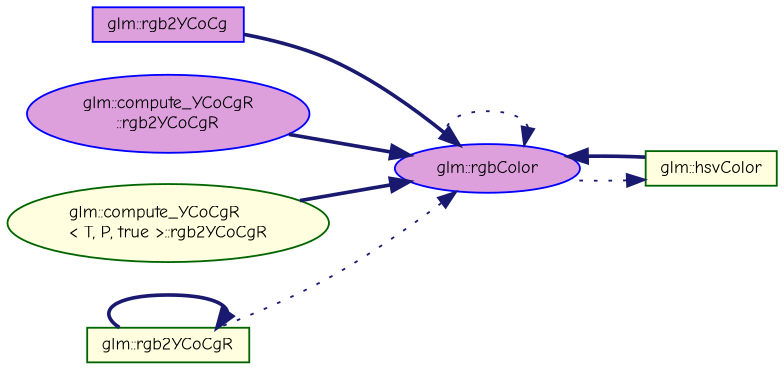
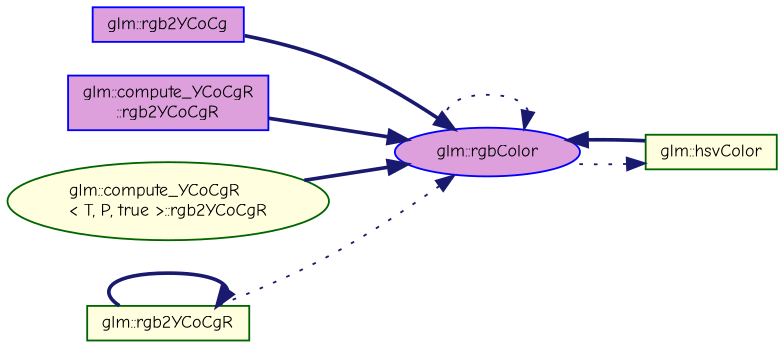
node "glm::compute_YCoCgR ::rgb2YCoCgR": shape ellipse -> box
